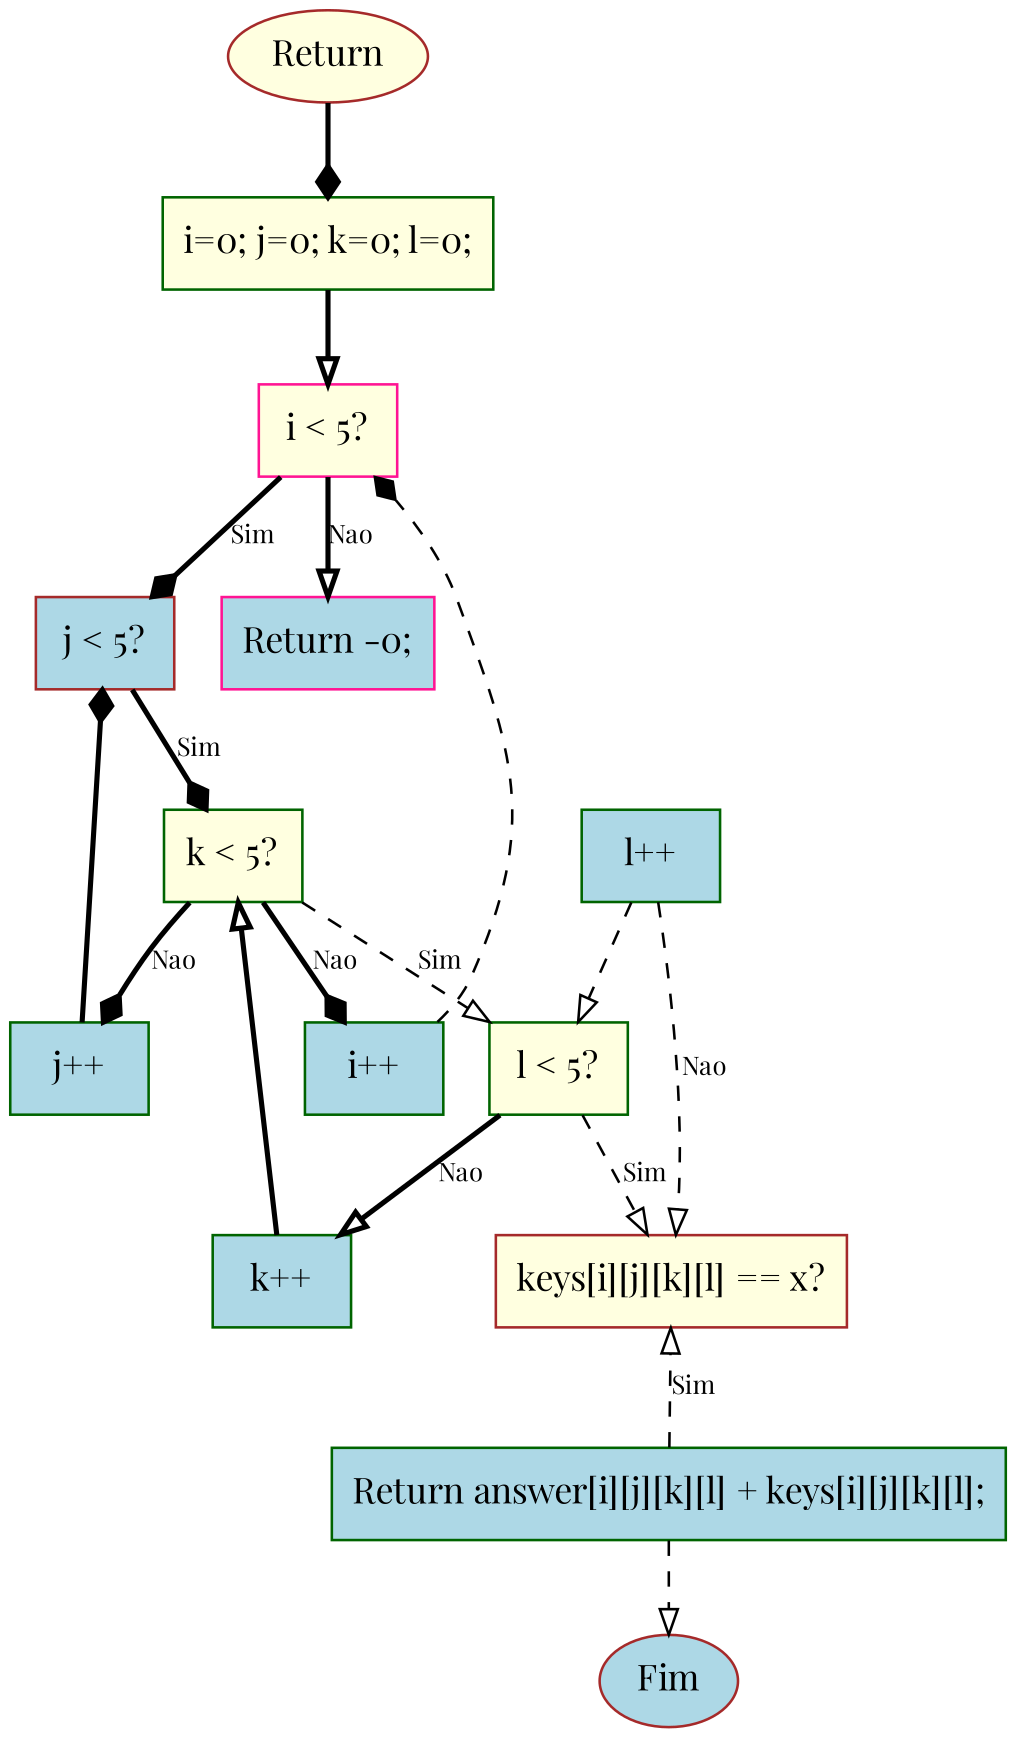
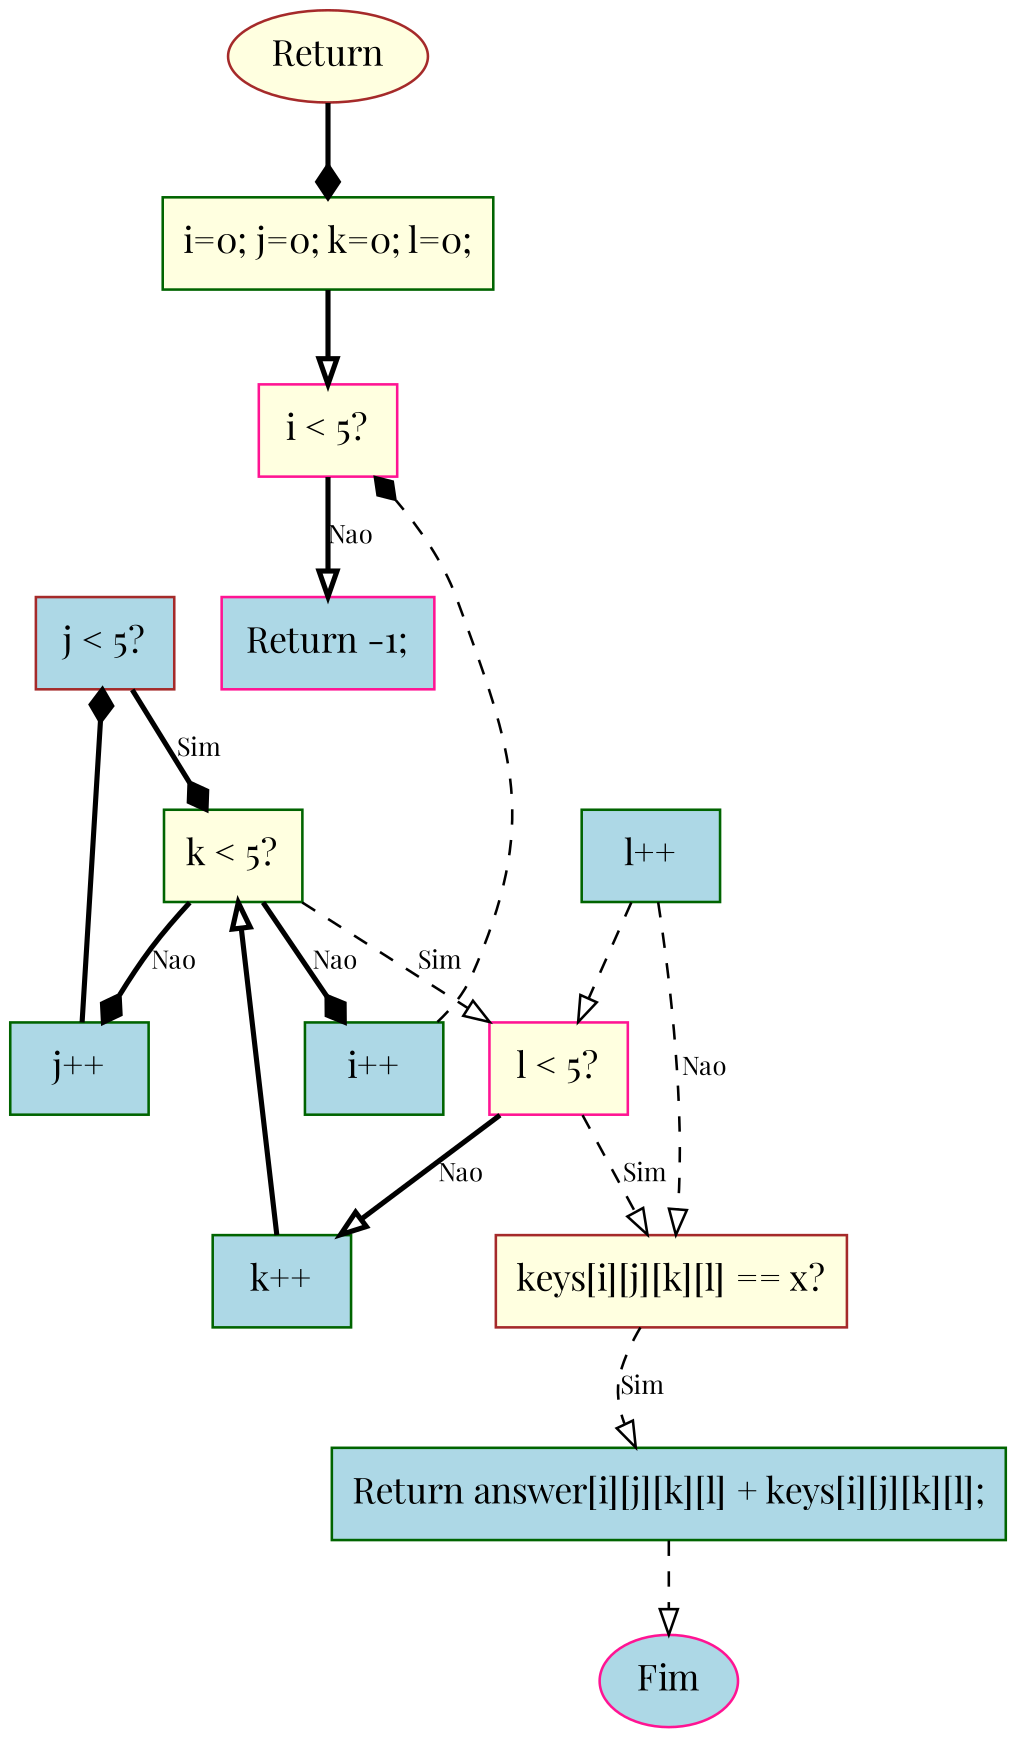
edge "i < 5?" -> "j < 5?": removed, label "Sim"
node "Return -0;": label "Return -0;" -> "Return -1;"
node "l < 5?": color darkgreen -> deeppink
edge "Return answer[i][j][k][l] + keys[i][j][k][l];" -> "keys[i][j][k][l] == x?": reversed
node "Fim": color brown -> deeppink
